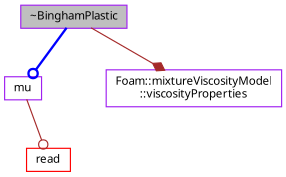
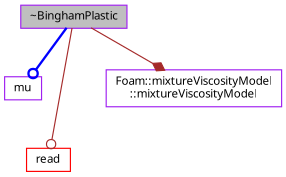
node "Foam::mixtureViscosityModel ::viscosityProperties": label "Foam::mixtureViscosityModel ::viscosityProperties" -> "Foam::mixtureViscosityModel ::mixtureViscosityModel"
edge "mu" -> "read": now "~BinghamPlastic" -> "read"
